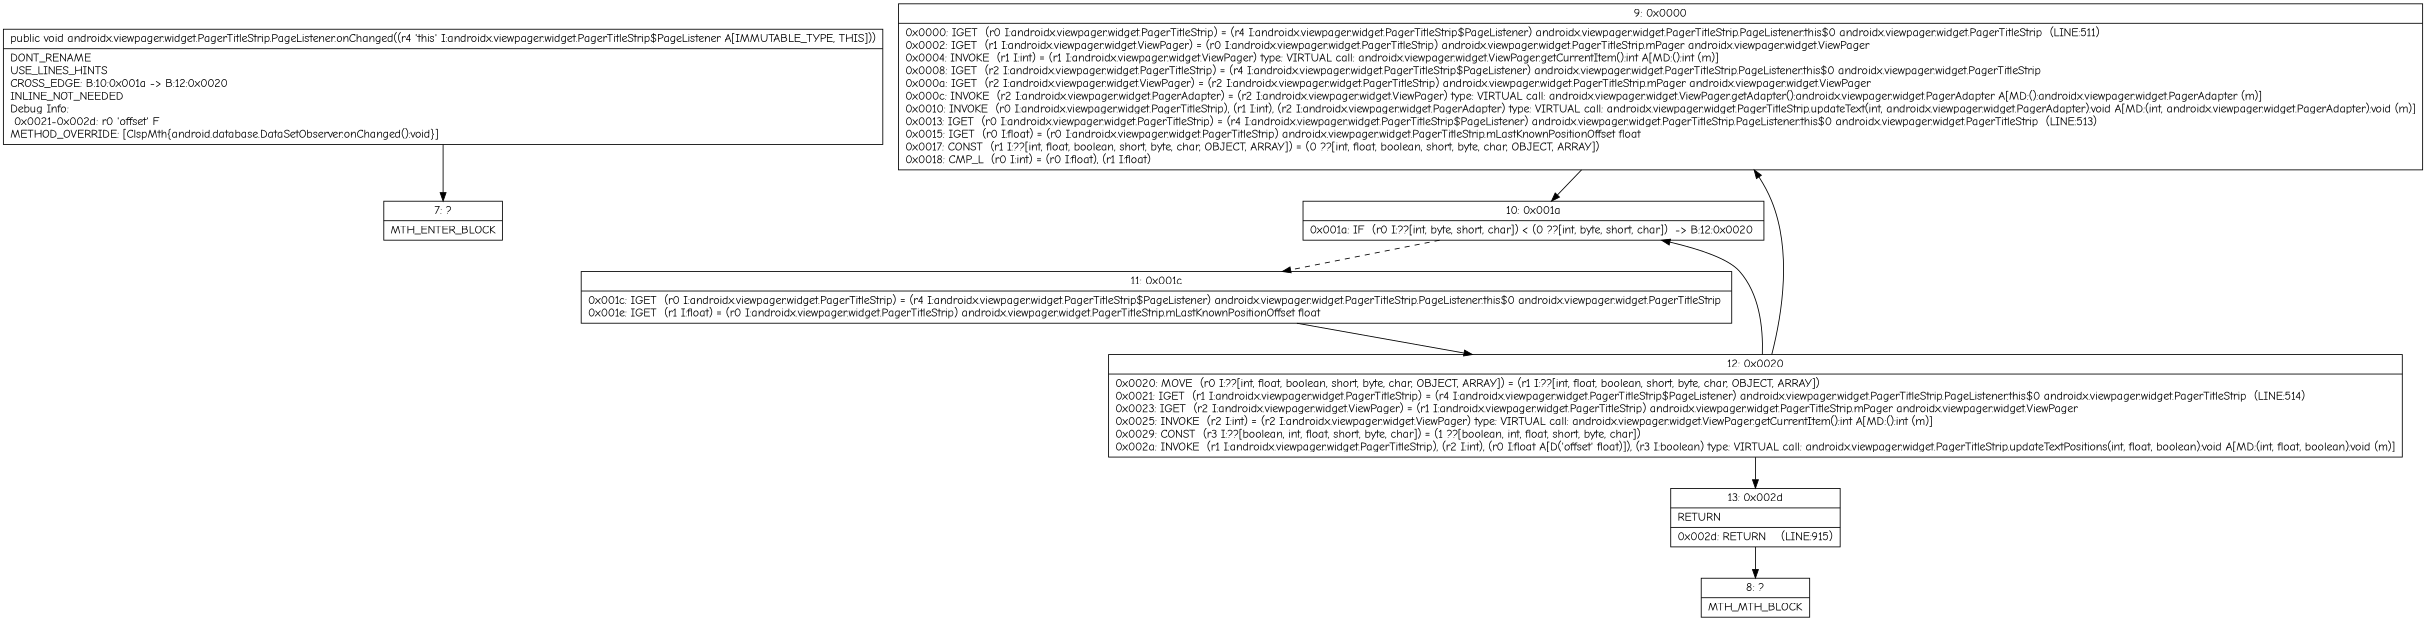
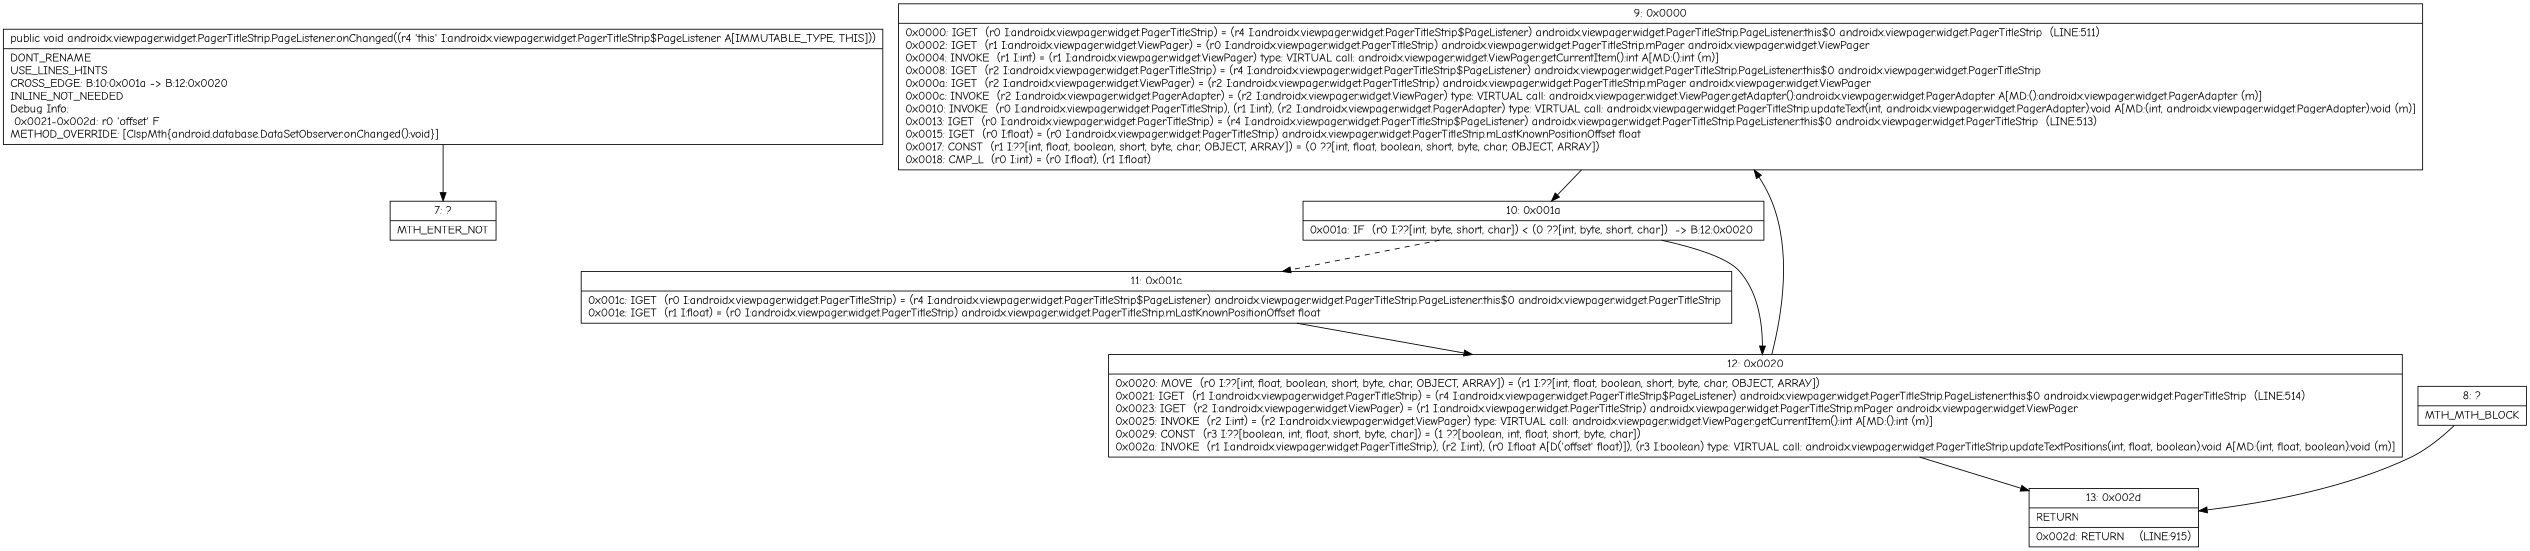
node "7: ?": text "MTH_ENTER_BLOCK" -> "MTH_ENTER_NOT"
edge "12: 0x0020" -> "10: 0x001a": reversed
edge "13: 0x002d" -> "8: ?": reversed
